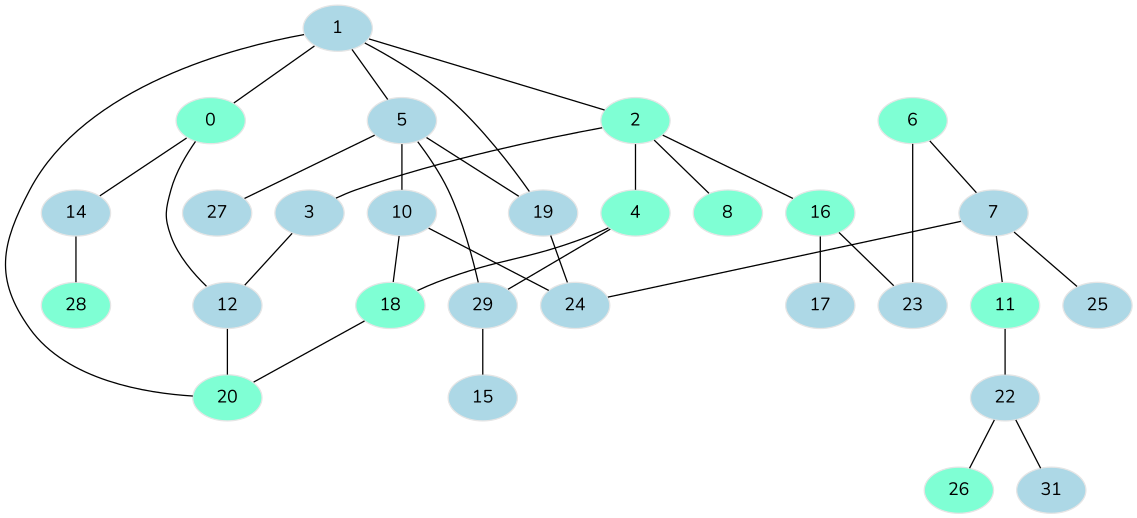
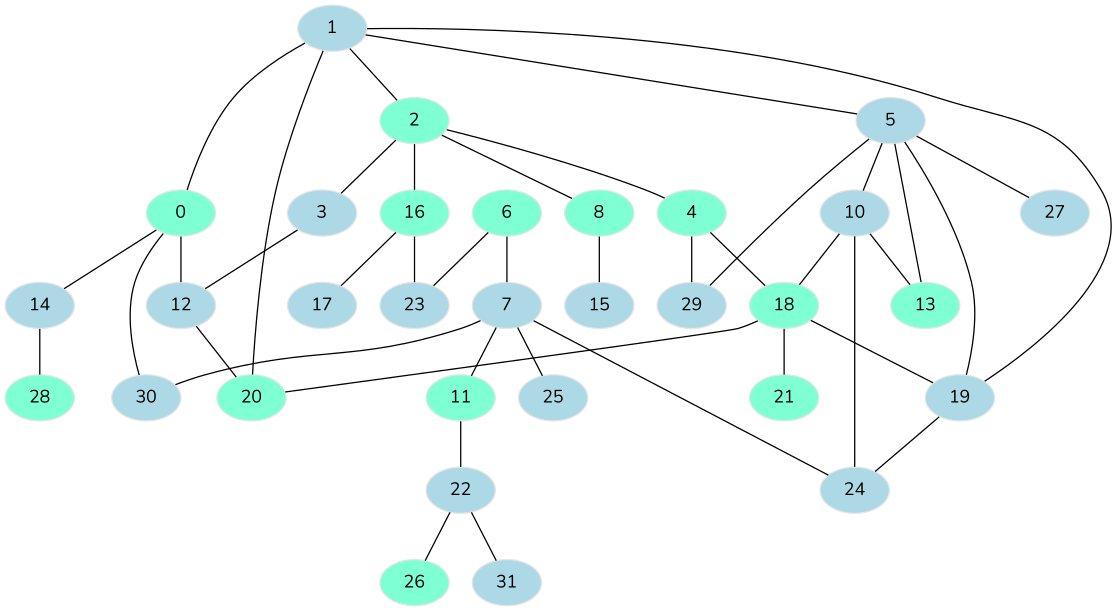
node "13": added
edge "29" -- "15": now "8" -- "15"
edge "18" -- "19": added
node "30": added
node "21": added
